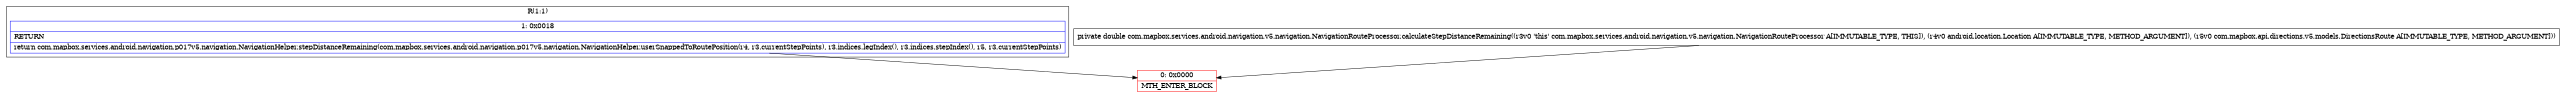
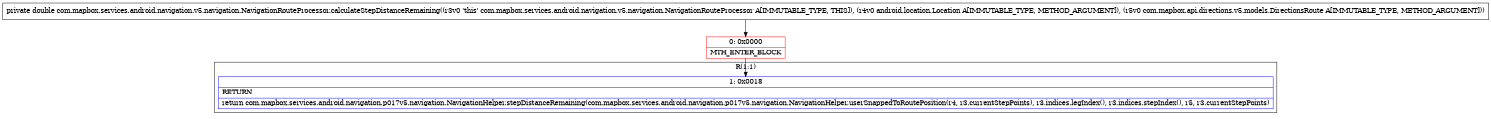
edge "1: 0x0018" -> "0: 0x0000": reversed
